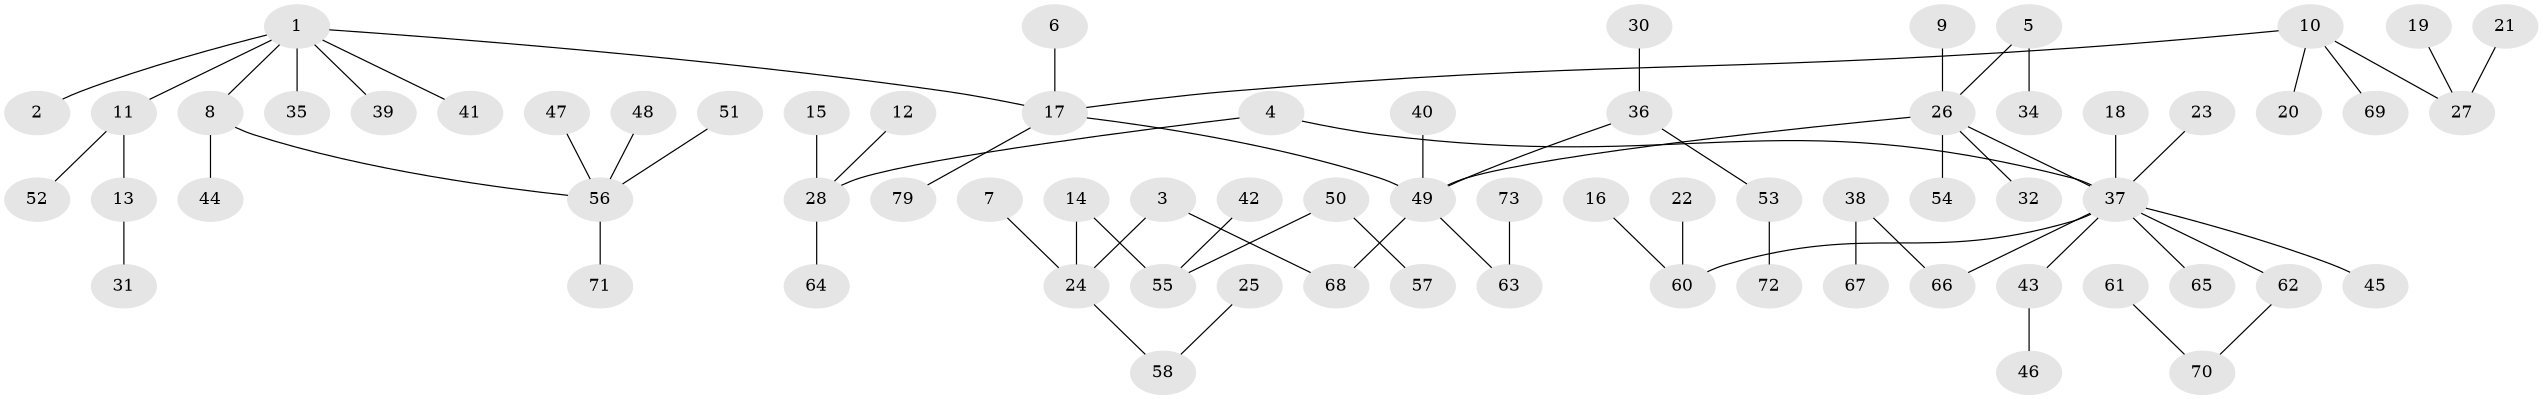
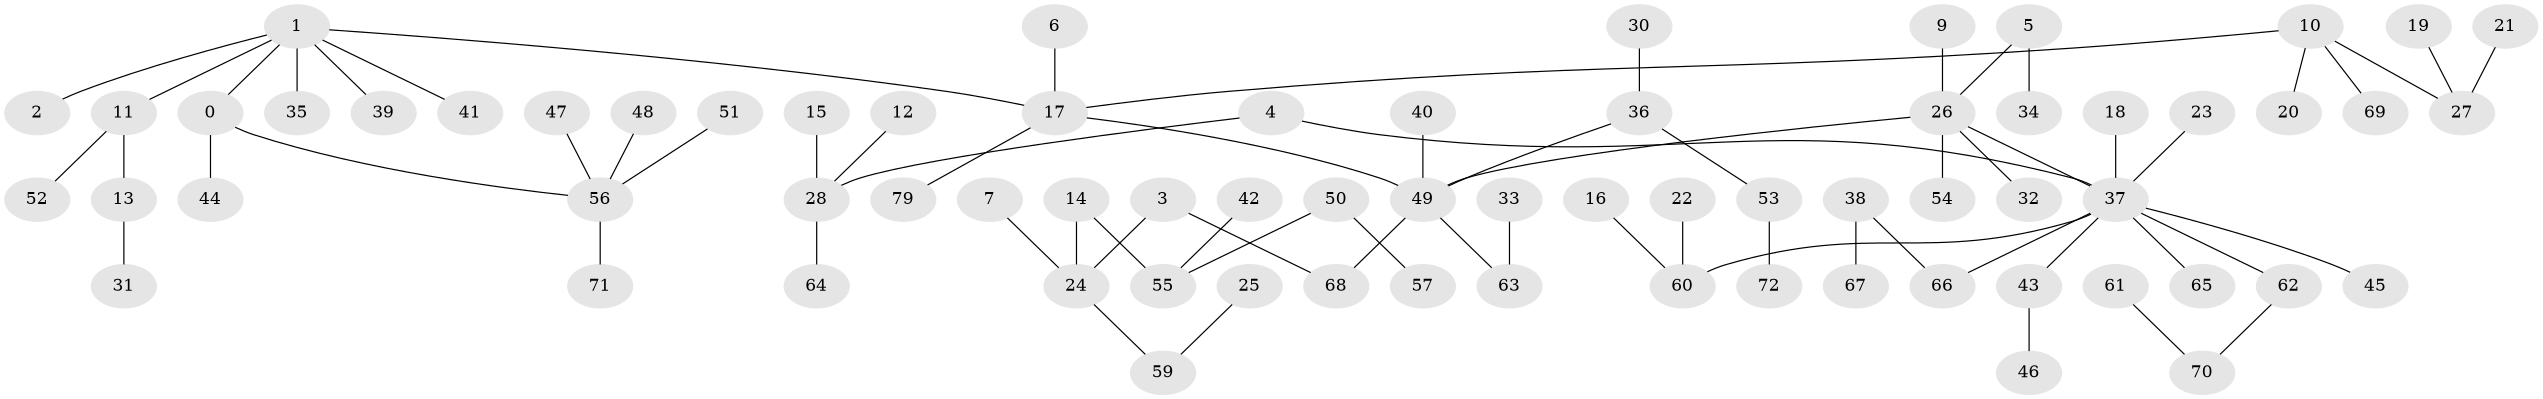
node "8": label "8" -> "0"
node "73": label "73" -> "33"
node "58": label "58" -> "59"
